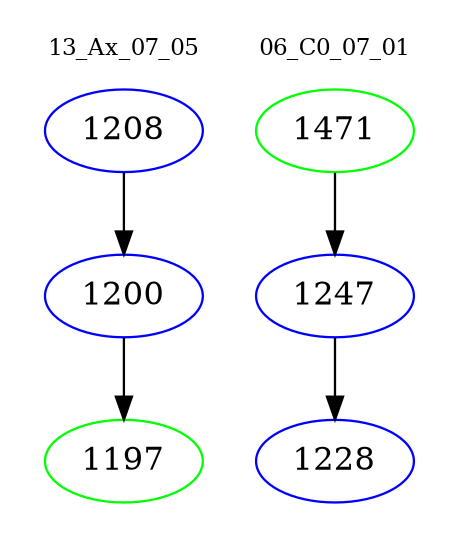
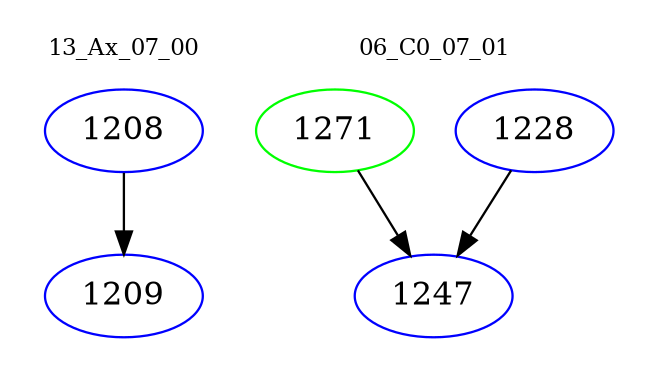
cluster "13_Ax_07_05": label "13_Ax_07_05" -> "13_Ax_07_00"
node "1471": label "1471" -> "1271"
node "1200": label "1200" -> "1209"
edge "1247" -> "1228": reversed
node "1197": removed
